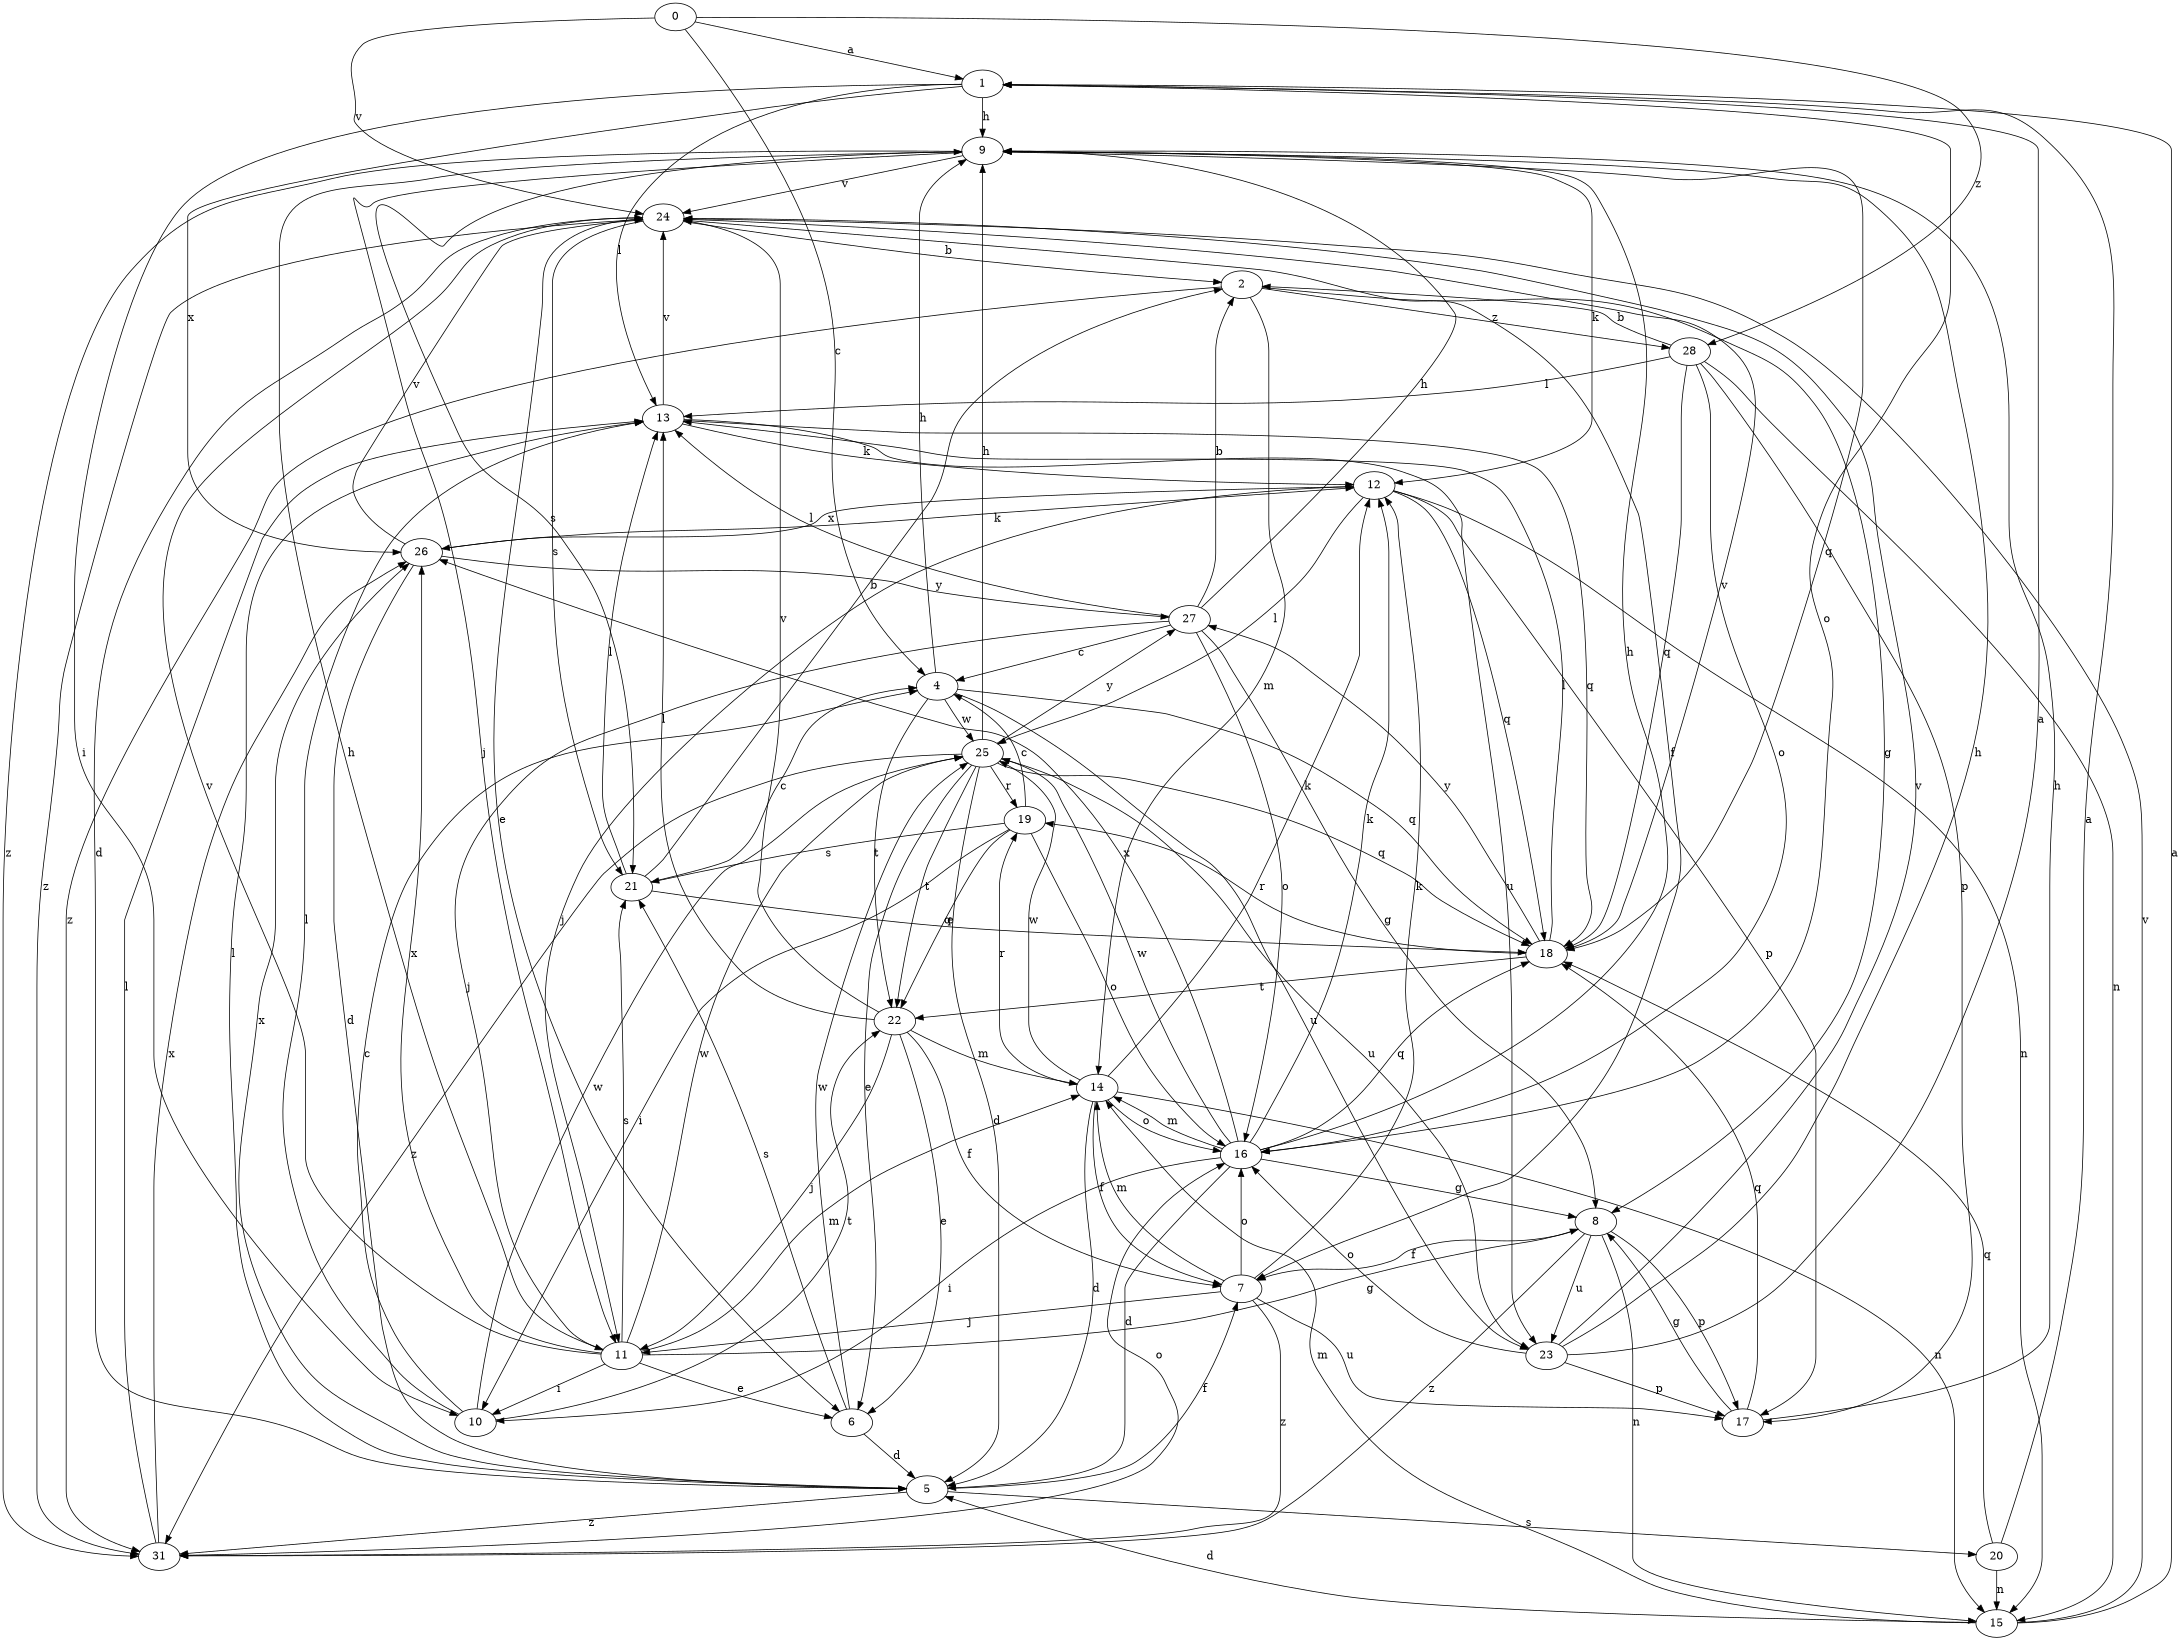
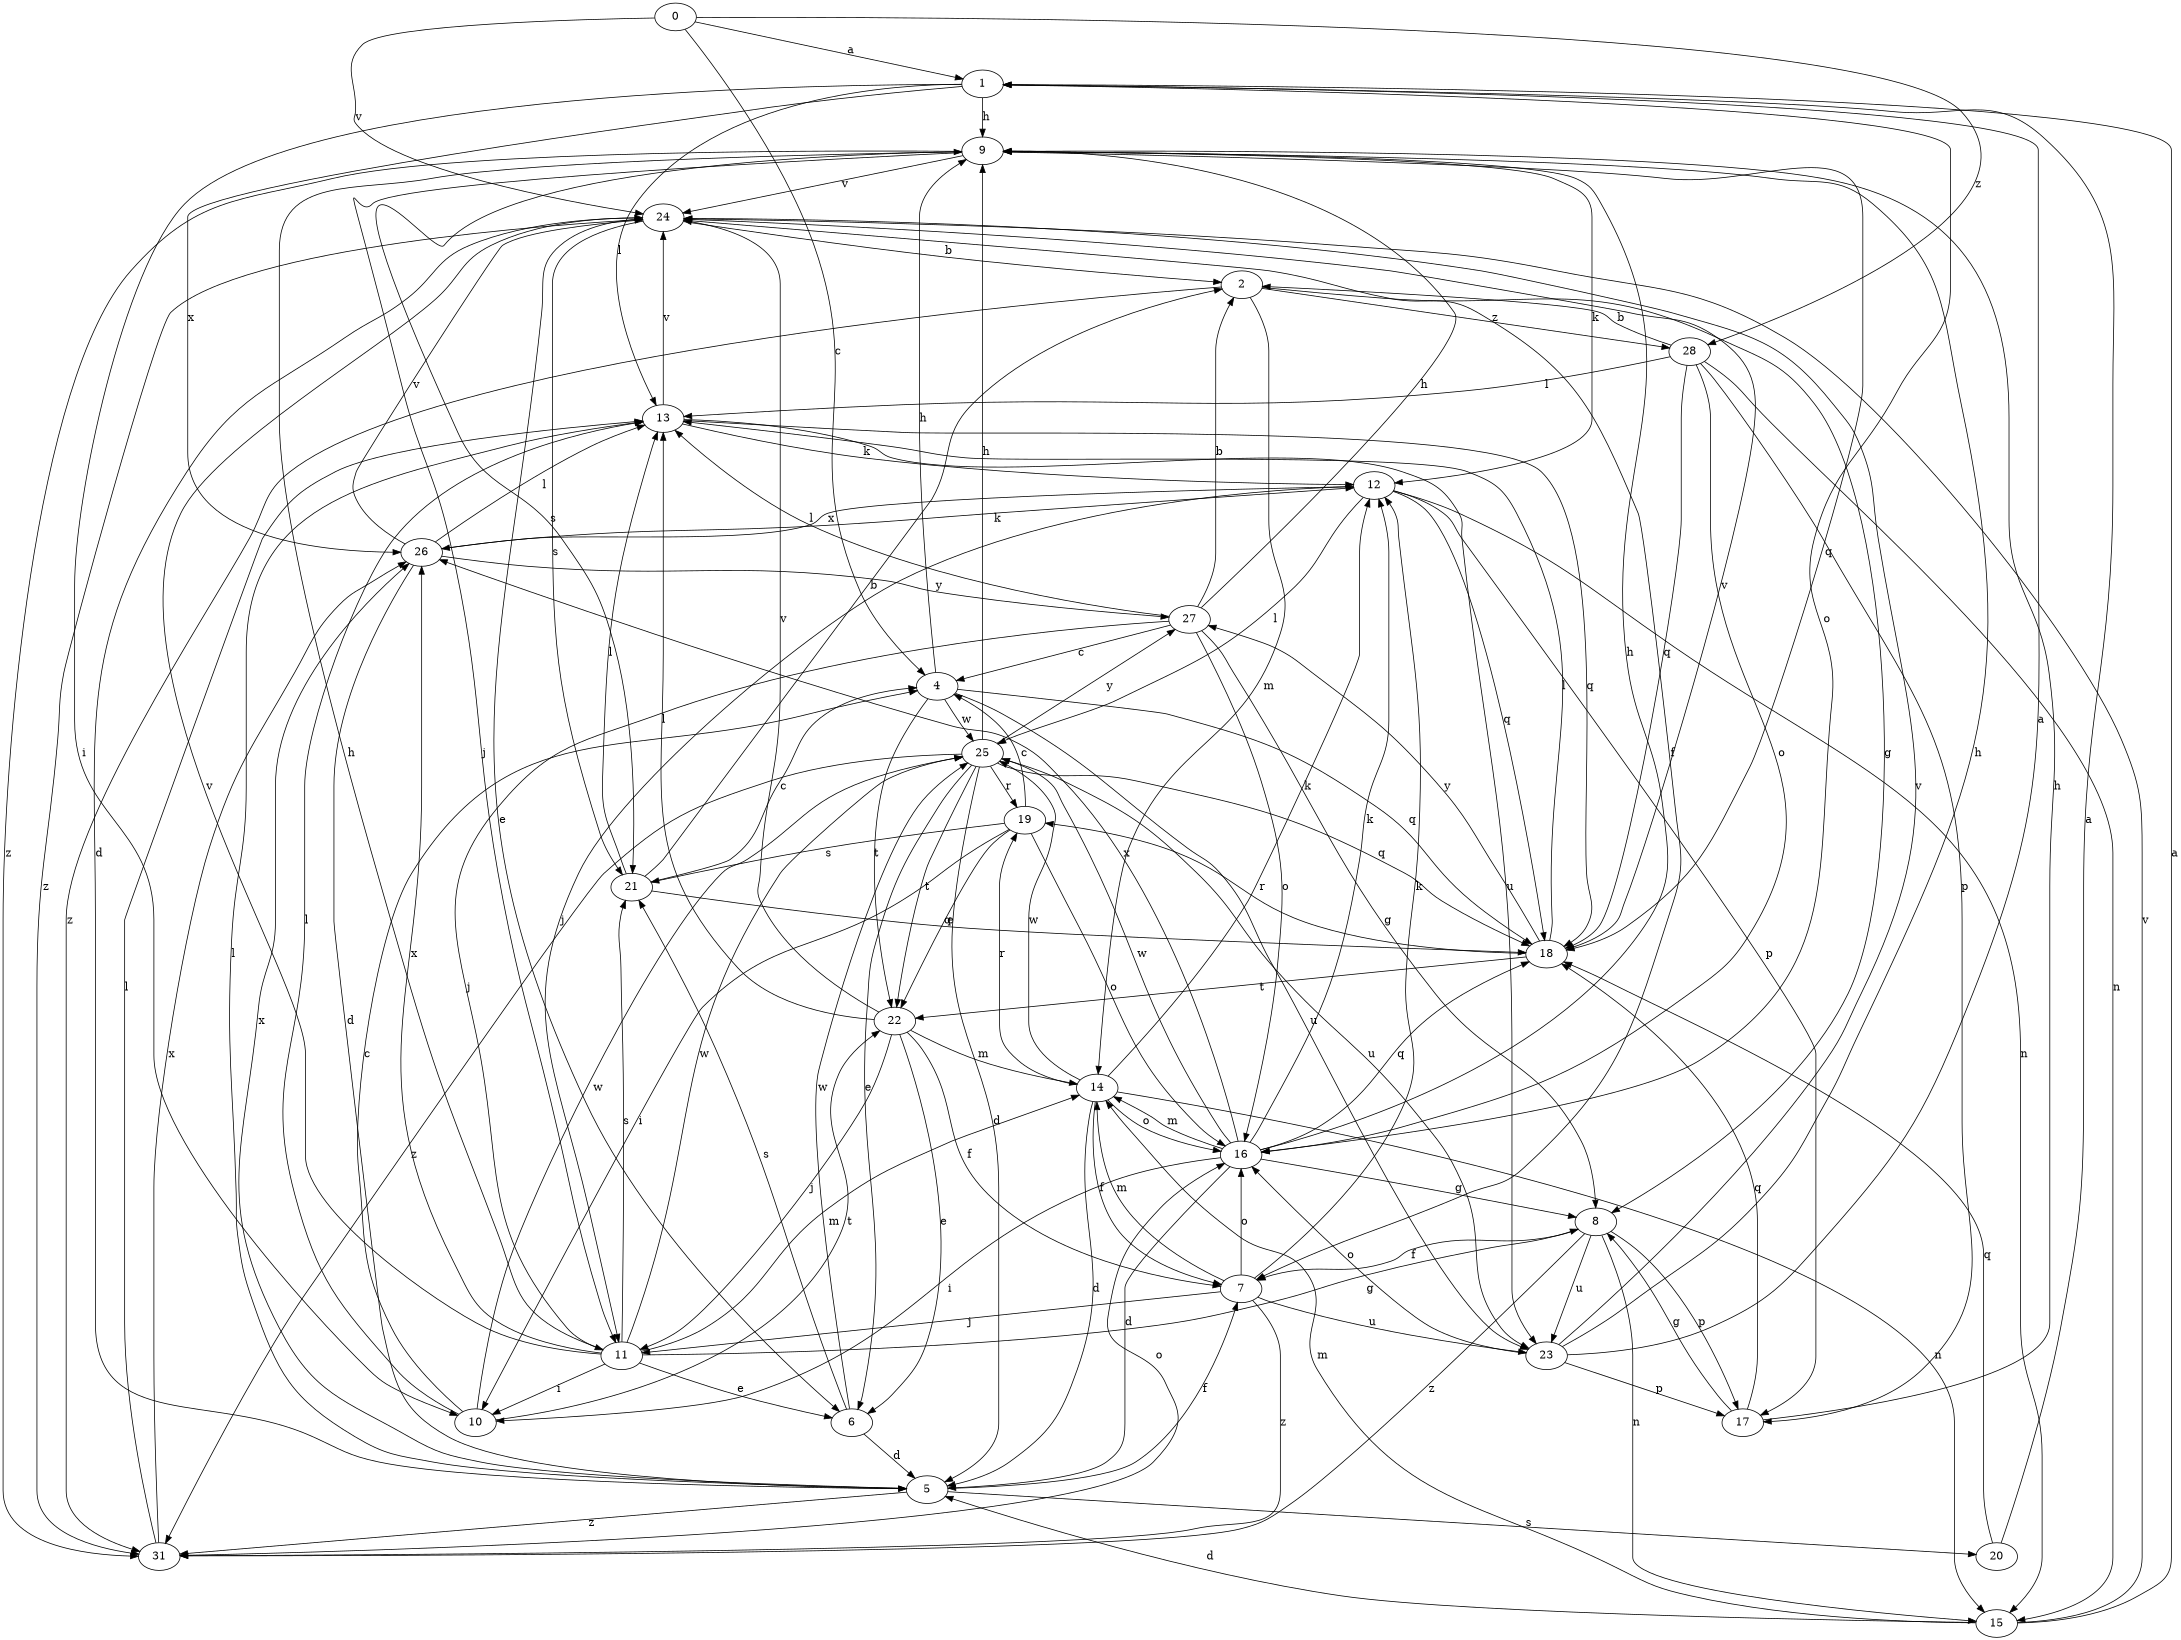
edge "26" -> "13": added, label "l"
edge "7" -> "17": now "7" -> "23"
edge "20" -> "15": removed, label "n"
